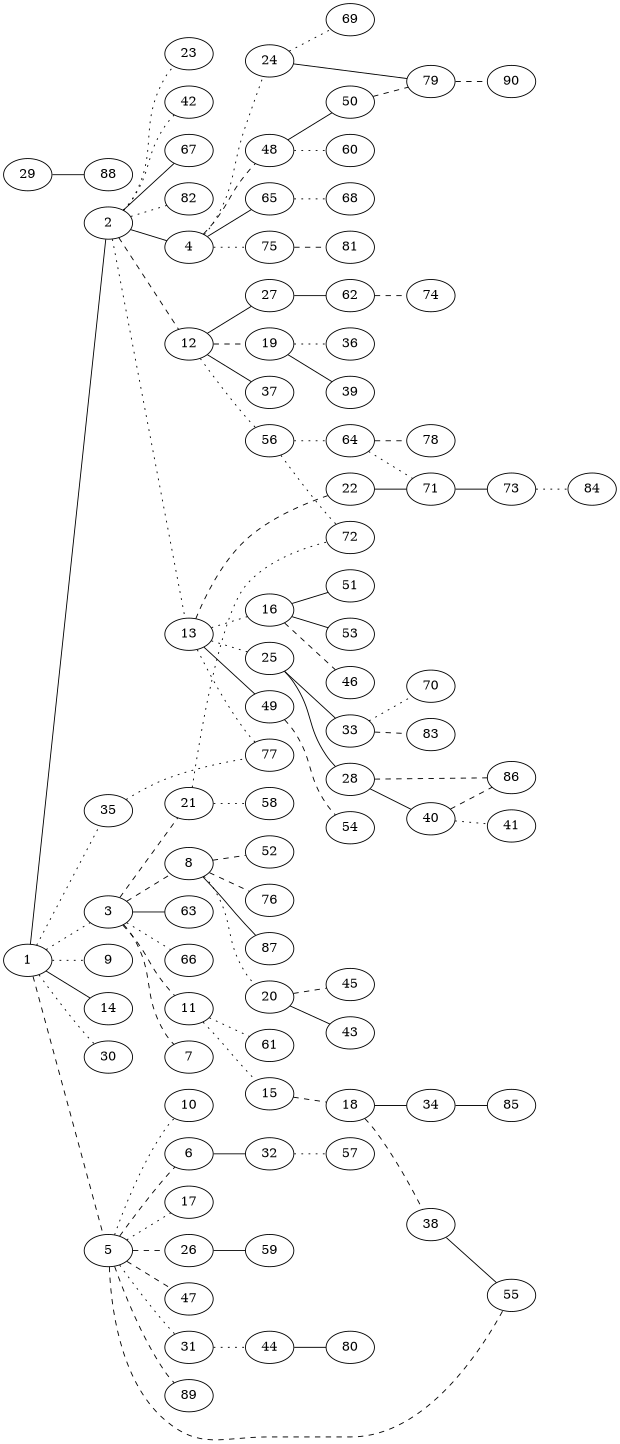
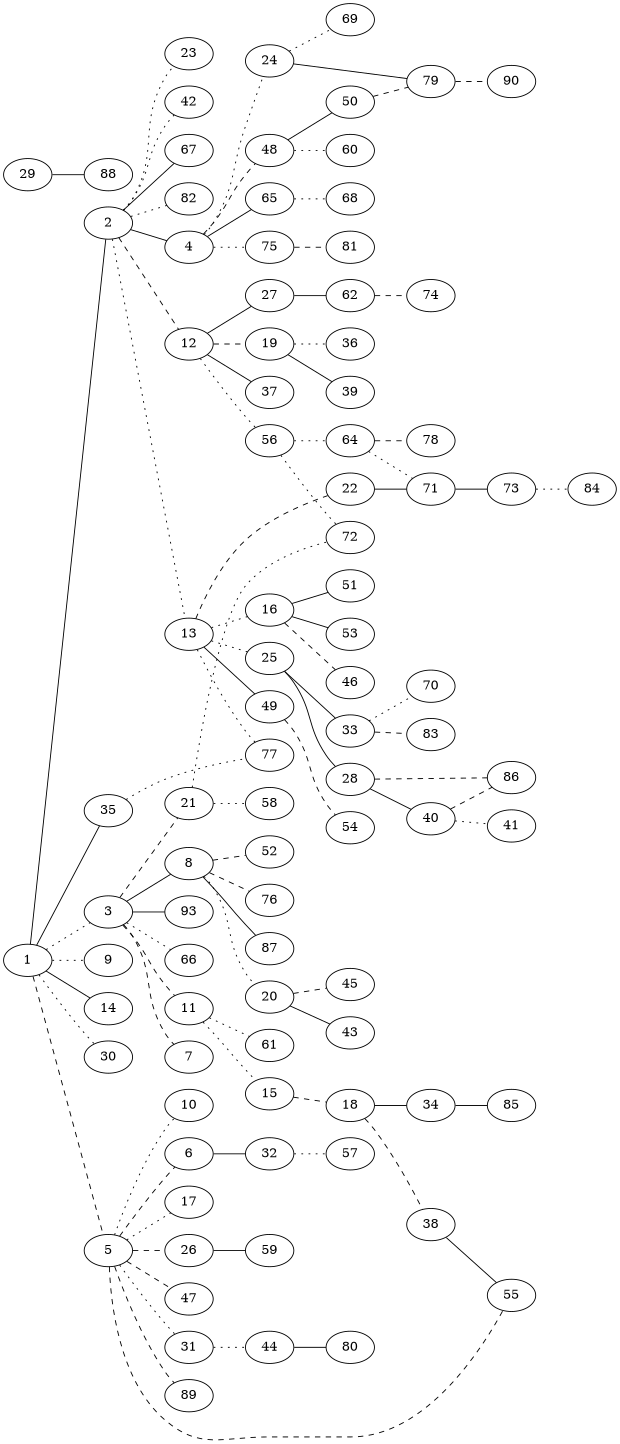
edge "35" -- "1": style dotted -> solid
edge "8" -- "3": style dashed -> solid
node "63": label "63" -> "93"
